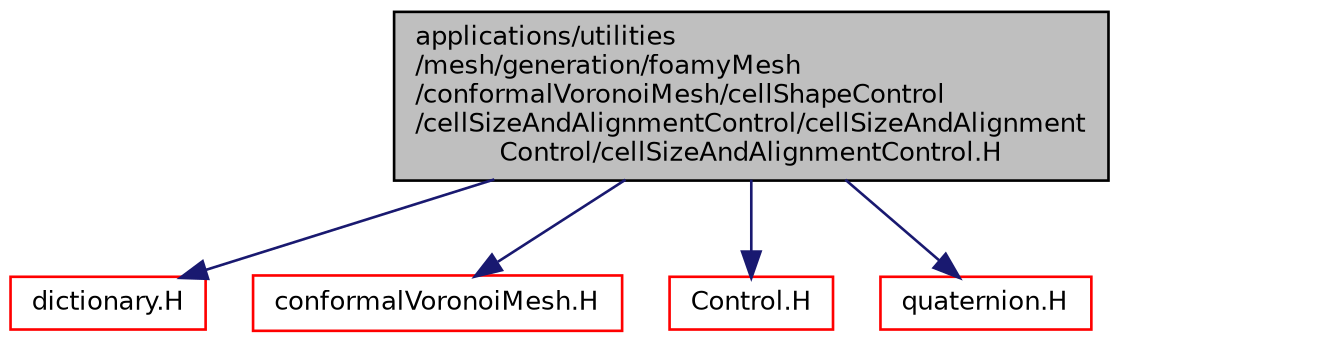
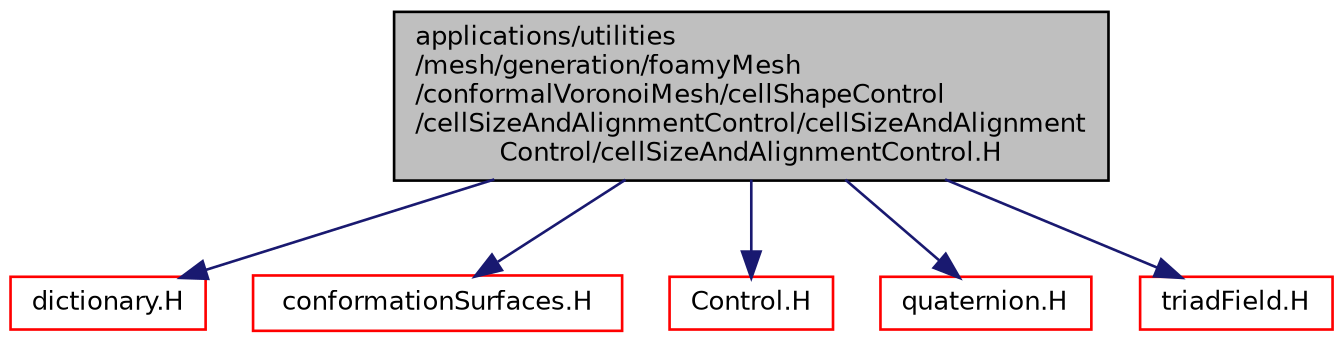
node "conformalVoronoiMesh.H": label "conformalVoronoiMesh.H" -> "conformationSurfaces.H"
node "triadField.H": added
